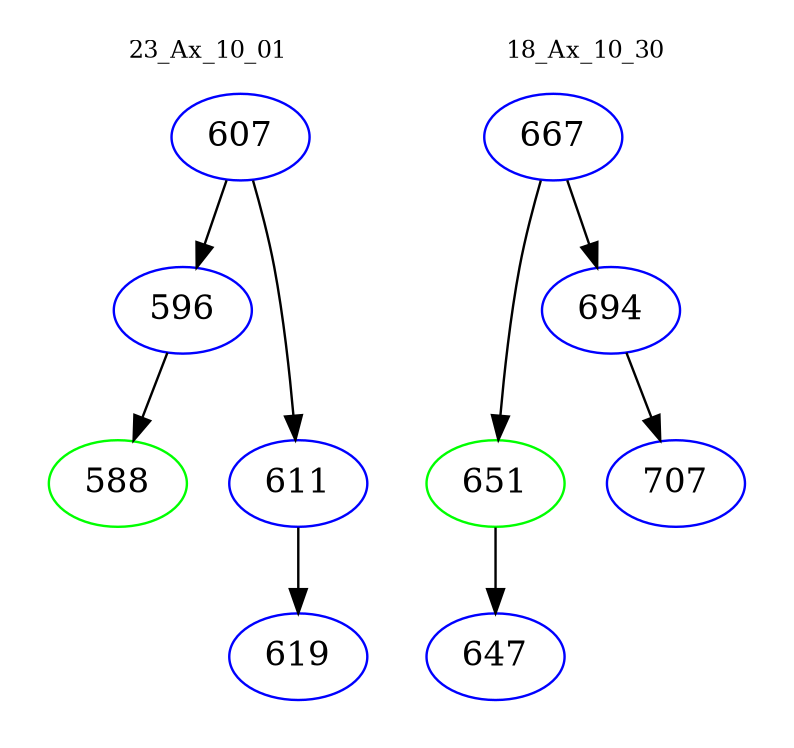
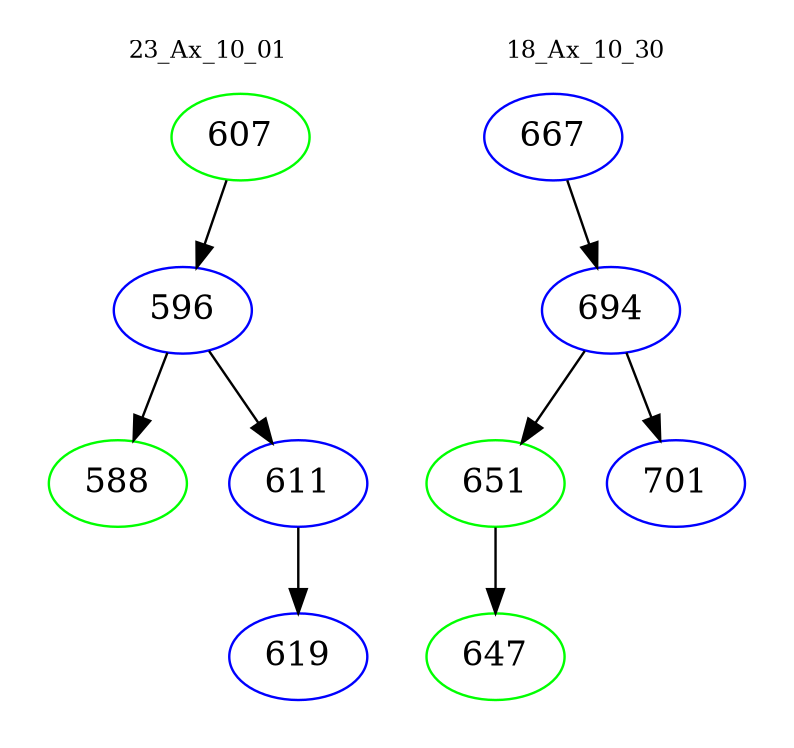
node "607": color blue -> green
edge "607" -> "611": now "596" -> "611"
edge "667" -> "651": now "694" -> "651"
node "707": label "707" -> "701"
node "647": color blue -> green
